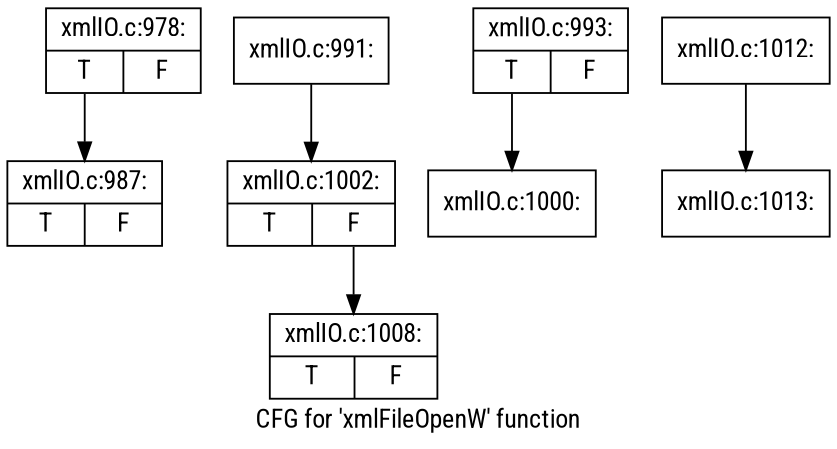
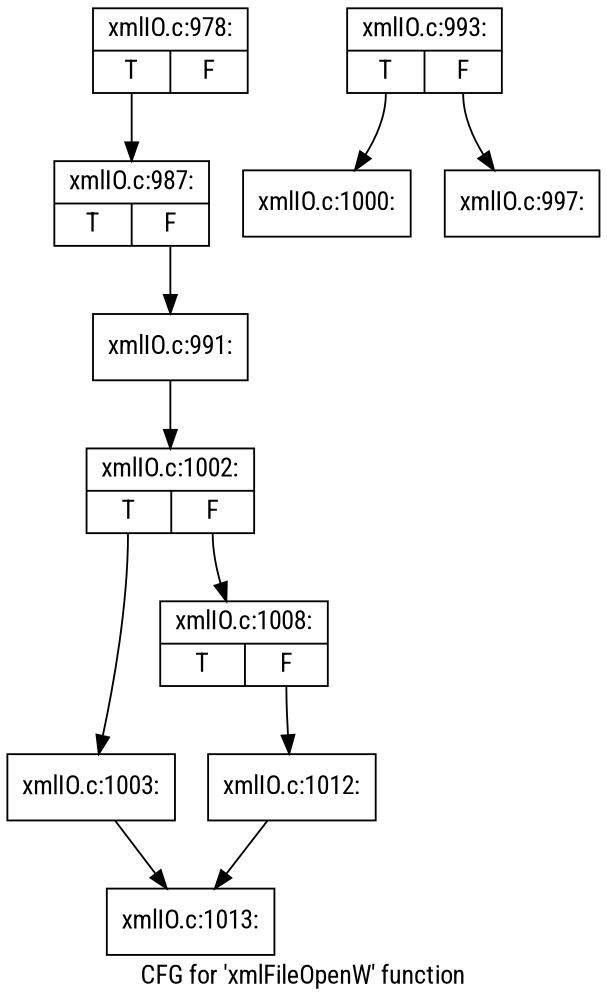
node "xmlIO.c:997:": added
edge "xmlIO.c:987:" -> "xmlIO.c:991:": added
edge "xmlIO.c:1008:" -> "xmlIO.c:1012:": added
node "xmlIO.c:1003:": added
